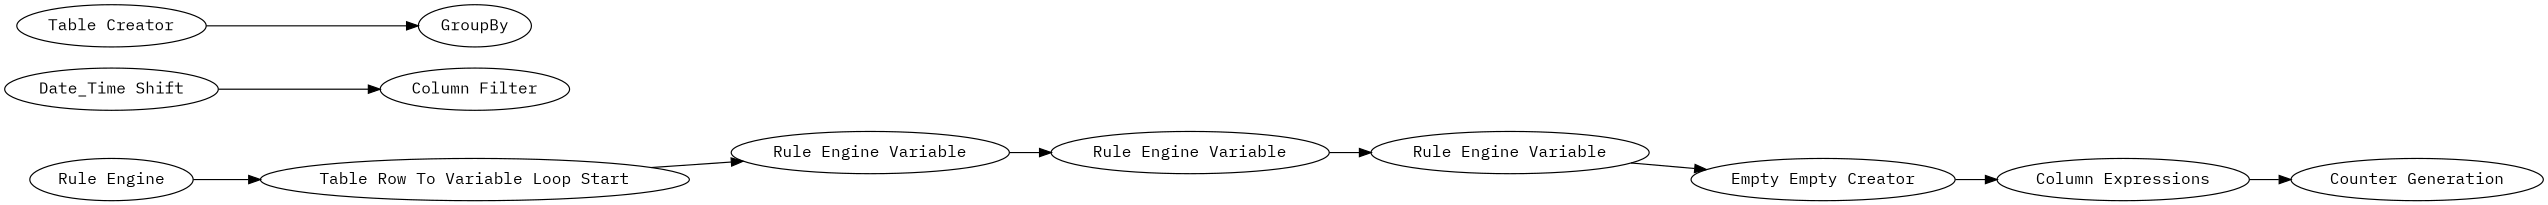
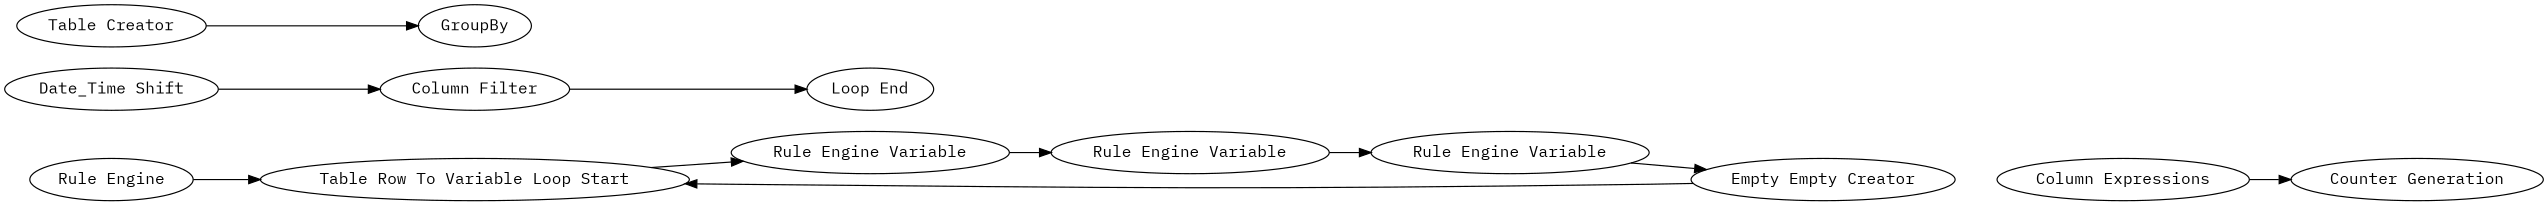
node "Loop End": added
edge "Empty Empty Creator" -> "Column Expressions": now "Empty Empty Creator" -> "Table Row To Variable Loop Start"
